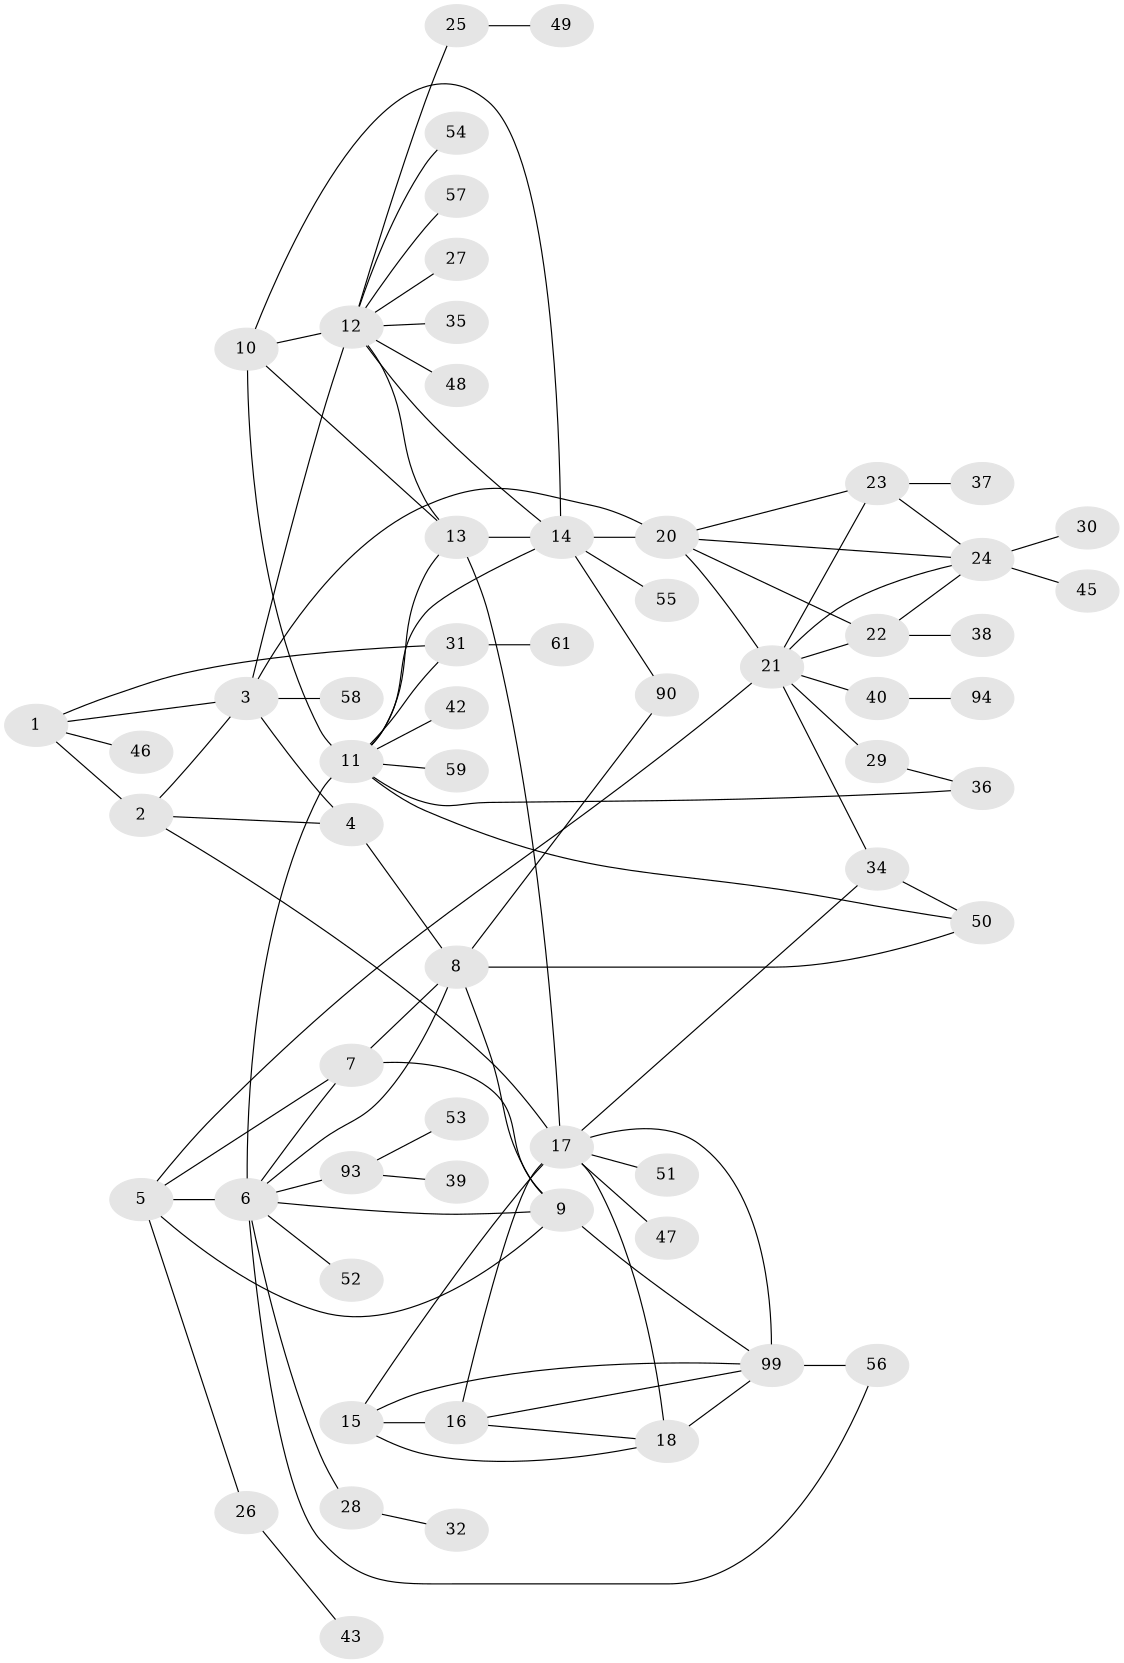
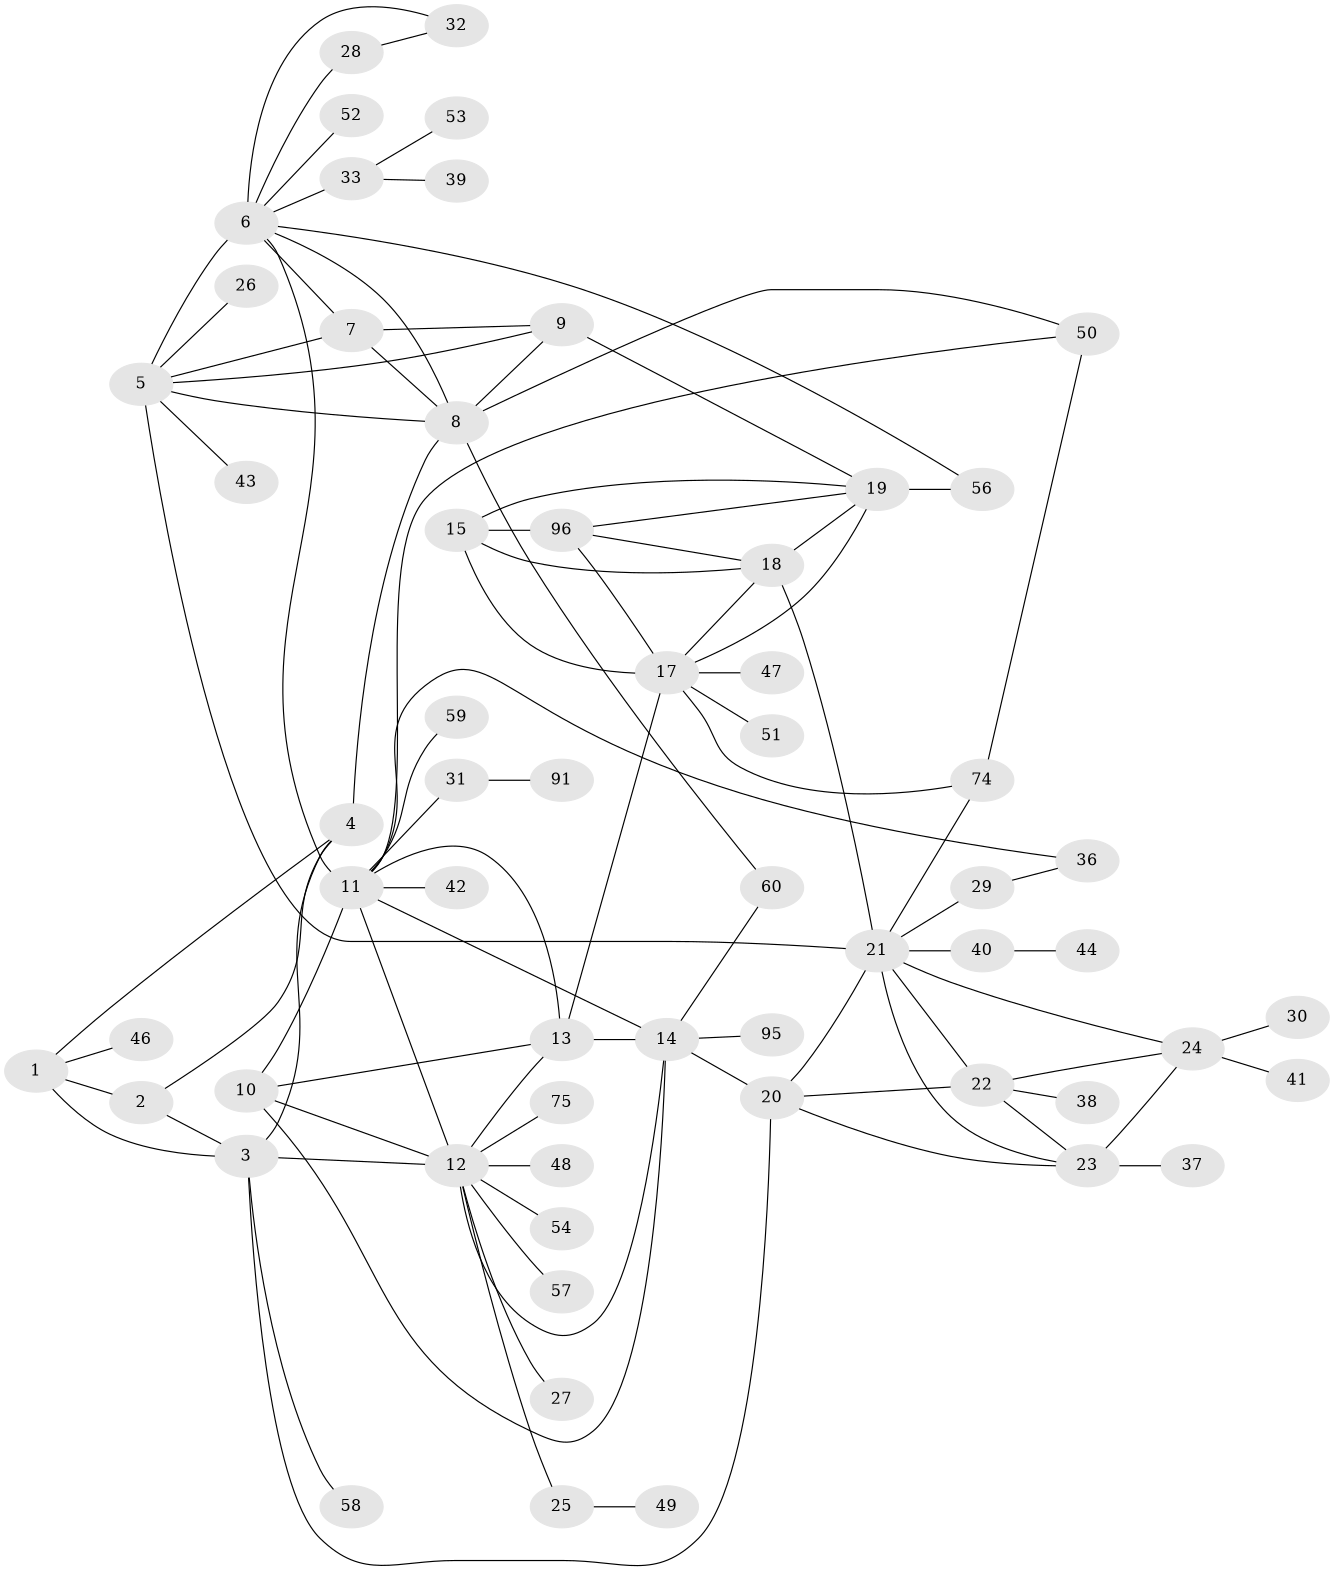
node "35": label "35" -> "75"
edge "5" -- "8": added
edge "20" -- "24": removed
node "45": label "45" -> "41"
node "55": label "55" -> "95"
node "61": label "61" -> "91"
edge "31" -- "1": now "4" -- "1"
node "90": label "90" -> "60"
node "94": label "94" -> "44"
edge "18" -- "21": added
node "34": label "34" -> "74"
edge "2" -- "17": removed
edge "11" -- "12": added
edge "22" -- "23": added
node "93": label "93" -> "33"
edge "6" -- "9": now "6" -- "32"
node "99": label "99" -> "19"
node "16": label "16" -> "96"
edge "26" -- "43": now "5" -- "43"
